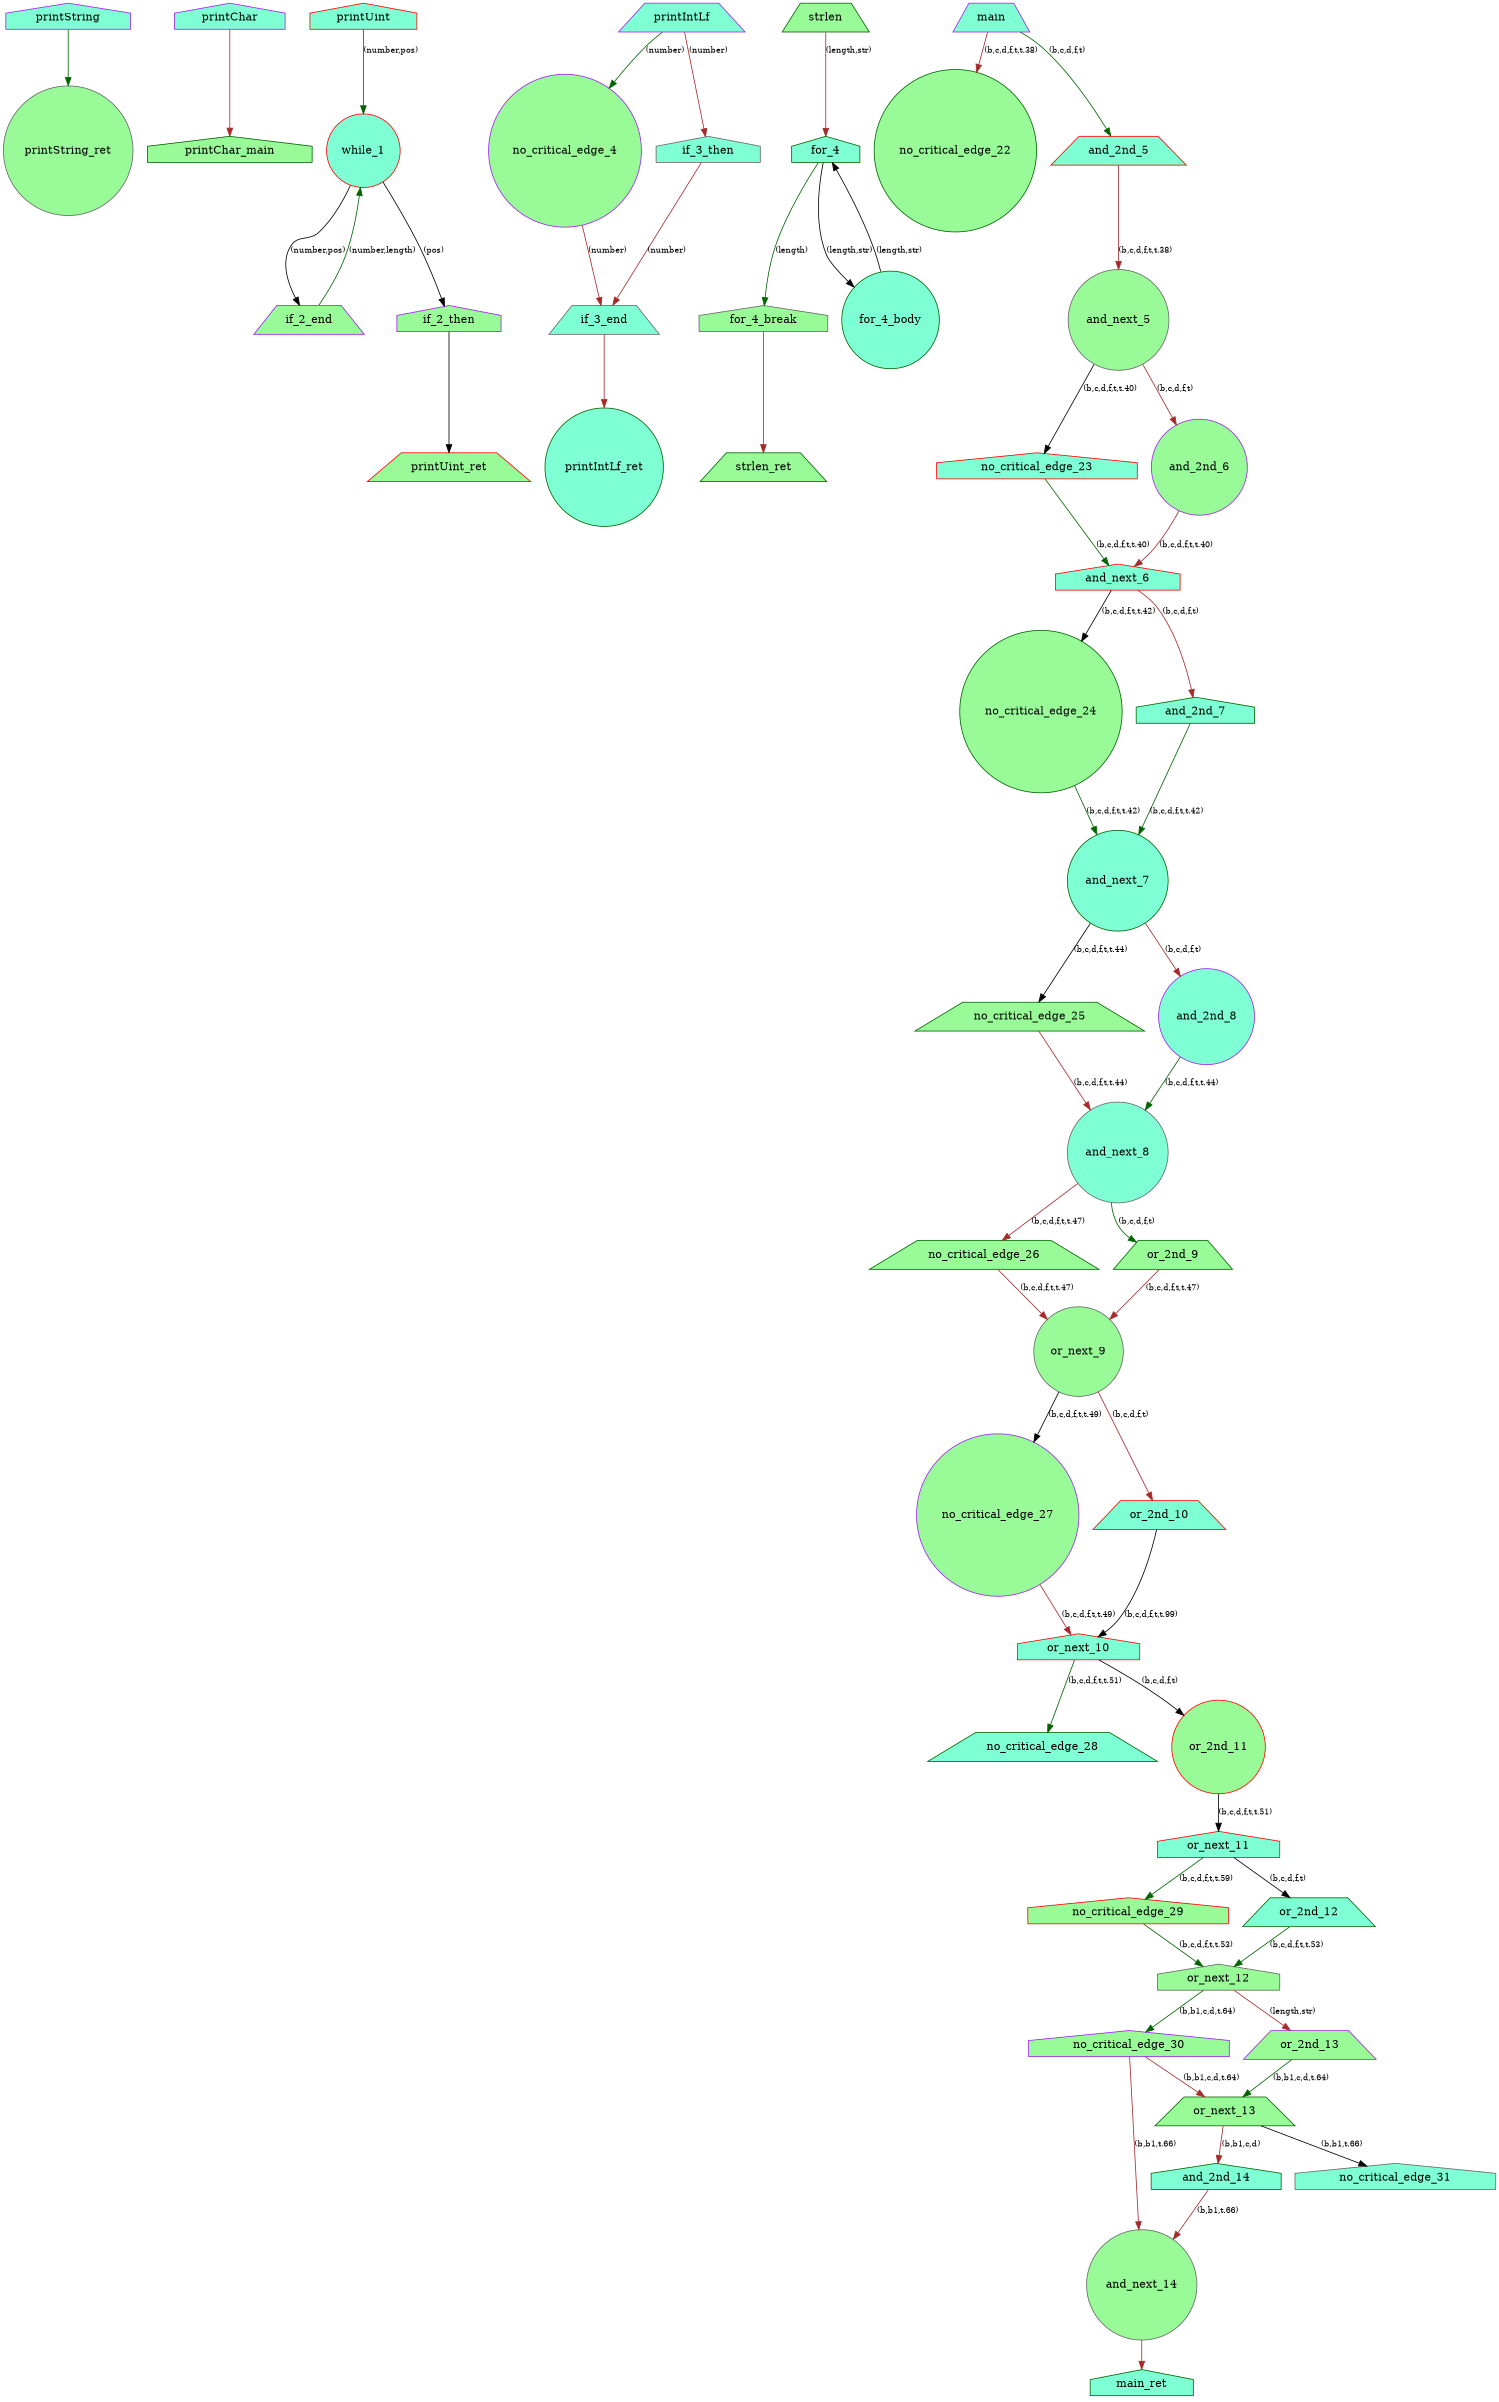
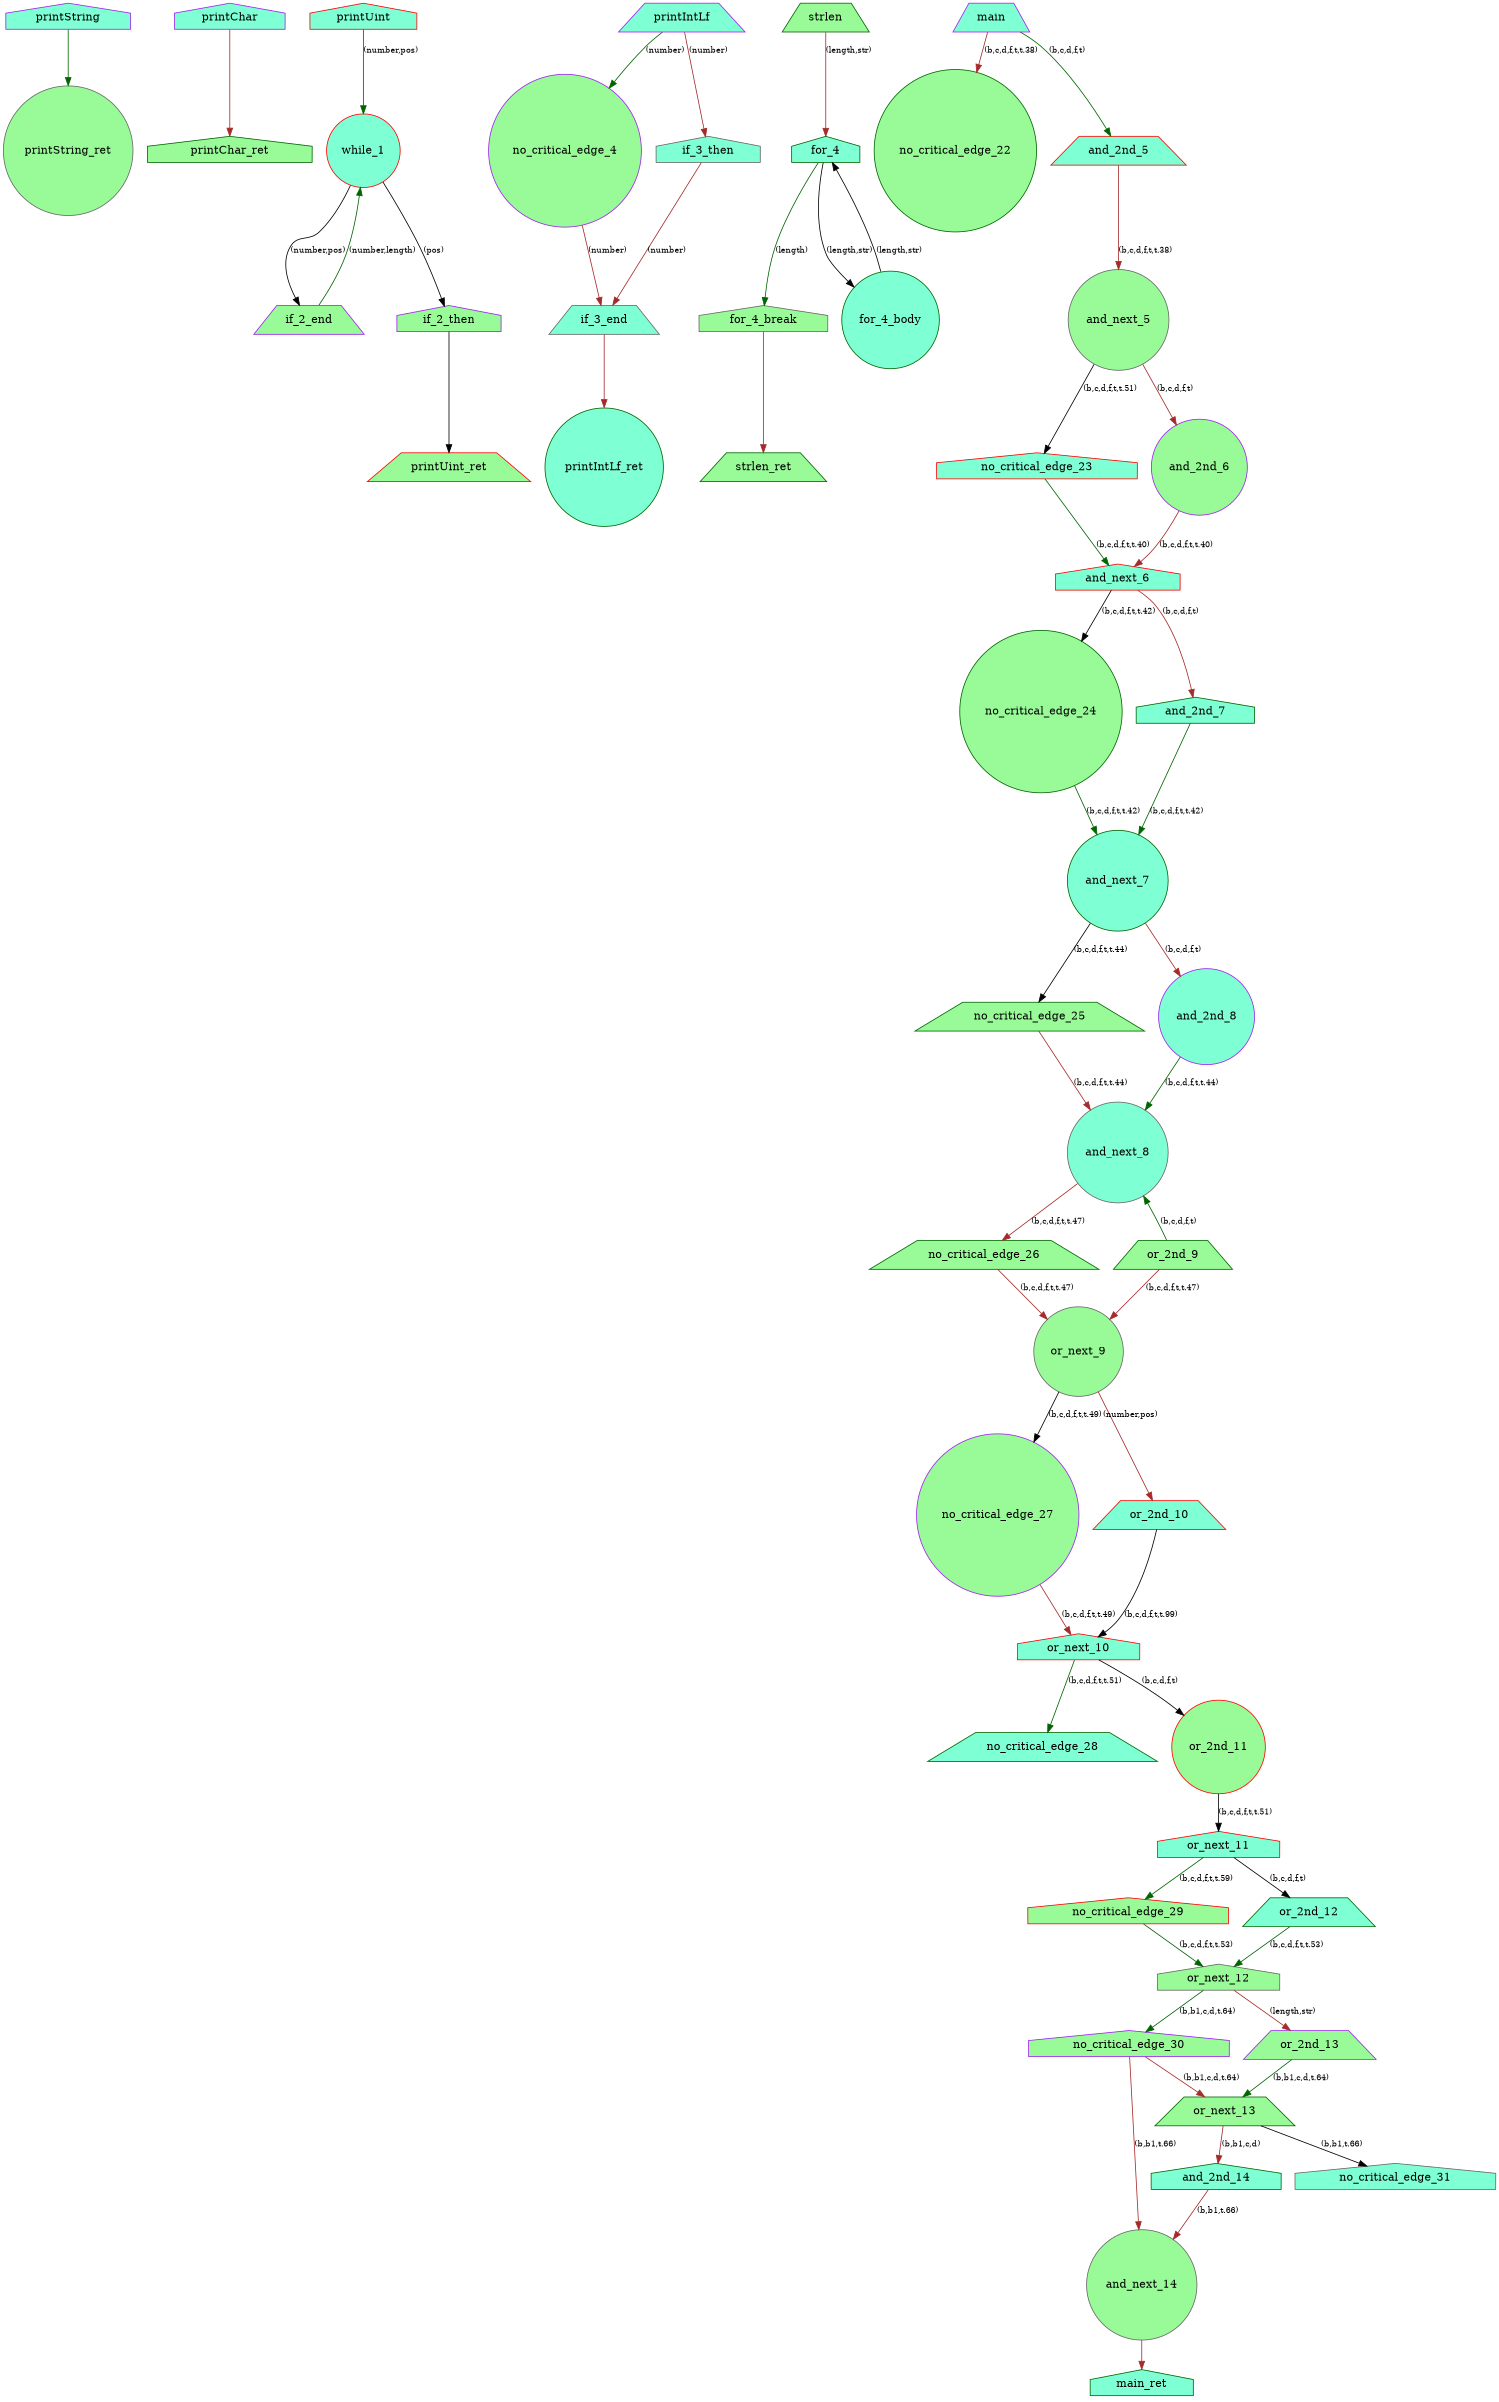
node "printChar_main": label "printChar_main" -> "printChar_ret"
edge "and_next_5" -> "no_critical_edge_23": label "(b,c,d,f,t,t.40)" -> "(b,c,d,f,t,t.51)"
edge "and_next_8" -> "or_2nd_9": reversed
edge "or_next_9" -> "or_2nd_10": label "(b,c,d,f,t)" -> "(number,pos)"
